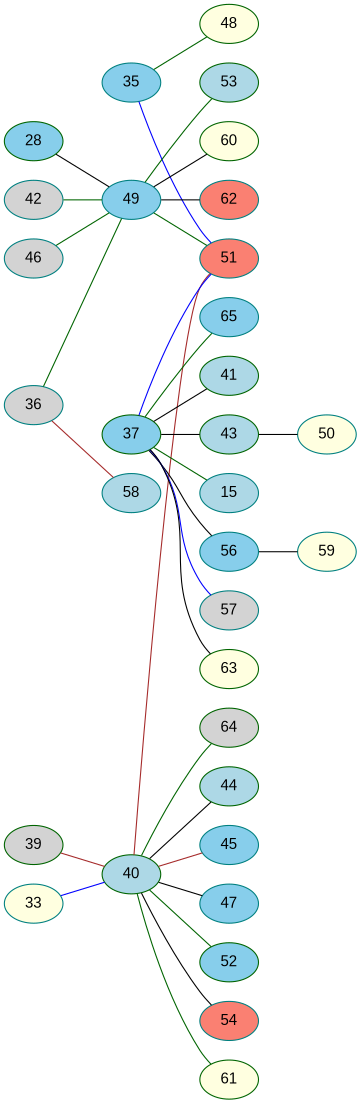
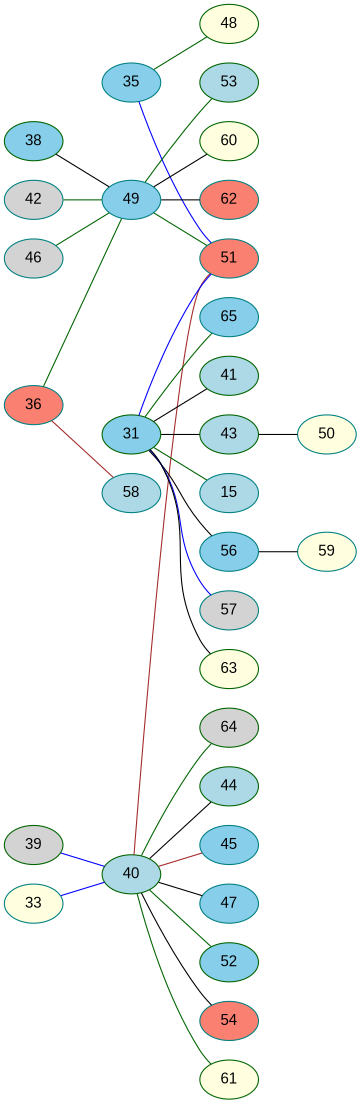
node "28": label "28" -> "38"
node "36": fillcolor lightgrey -> salmon
node "37": label "37" -> "31"
edge "39" -- "40": color brown -> blue
